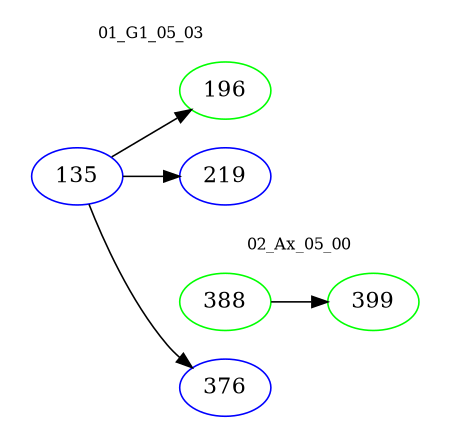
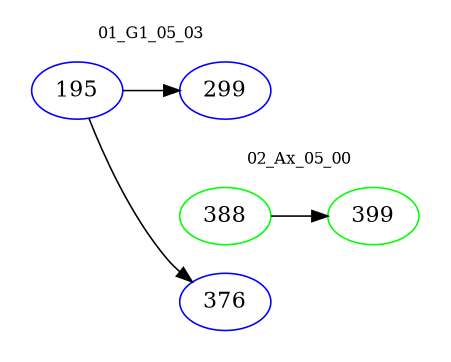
node "196": removed
node "135": label "135" -> "195"
node "219": label "219" -> "299"
